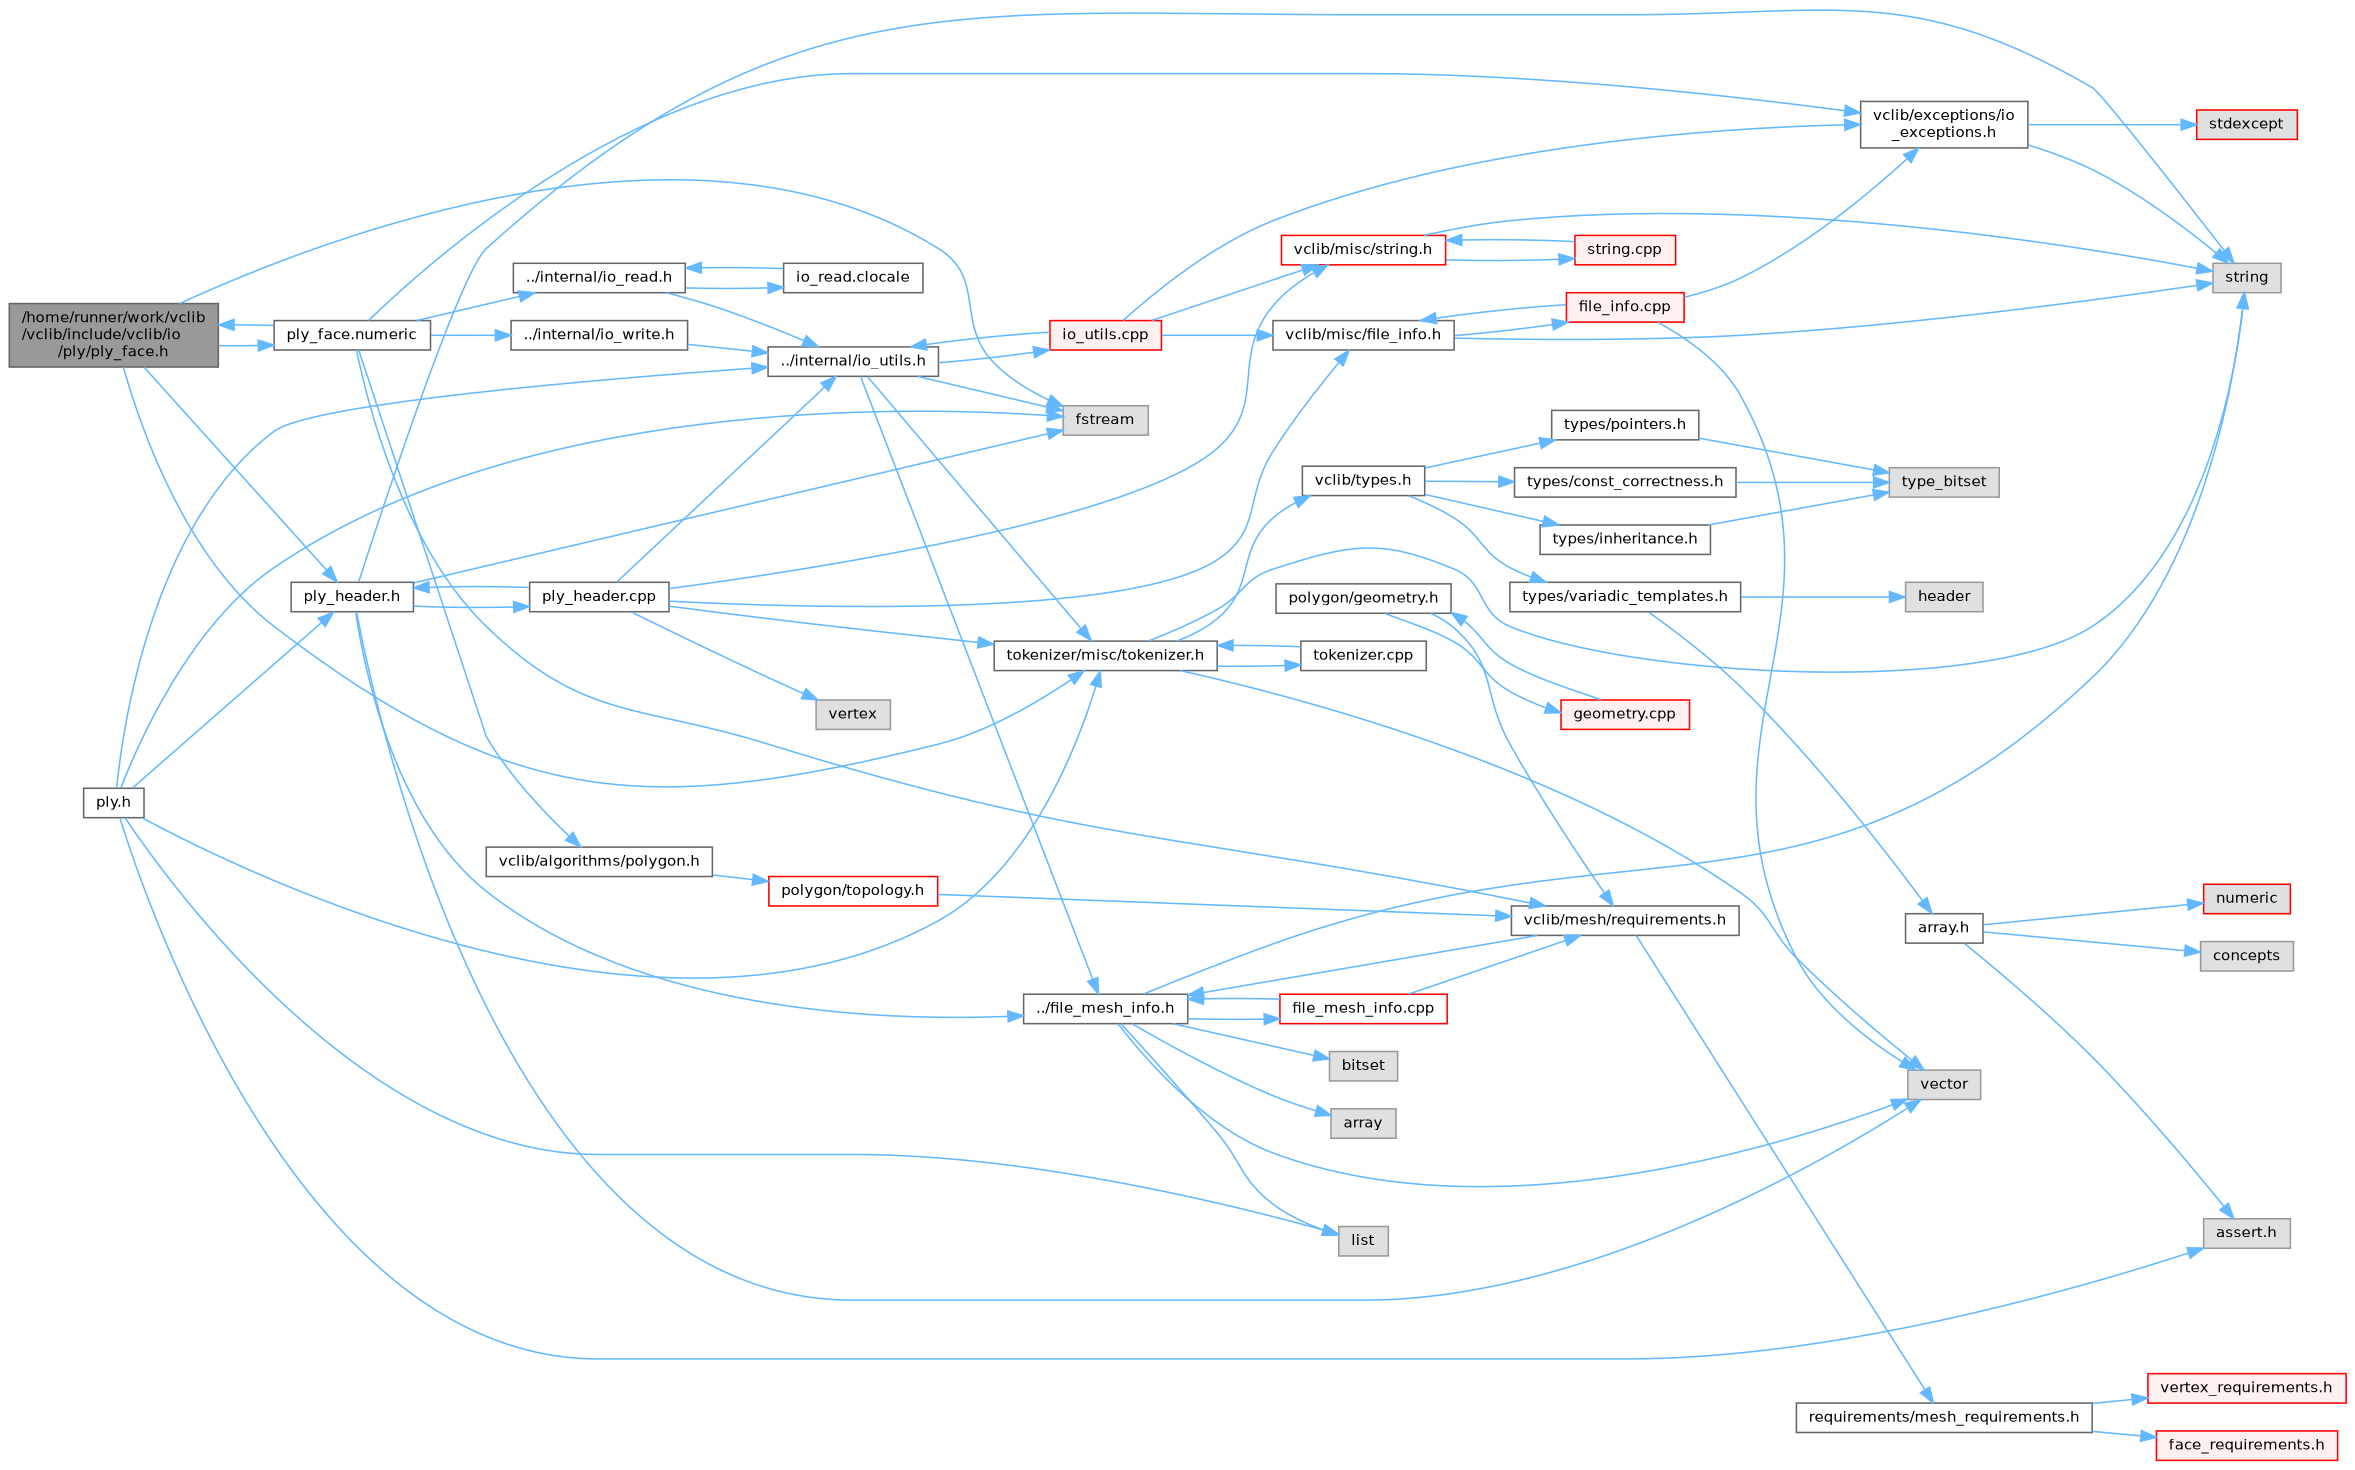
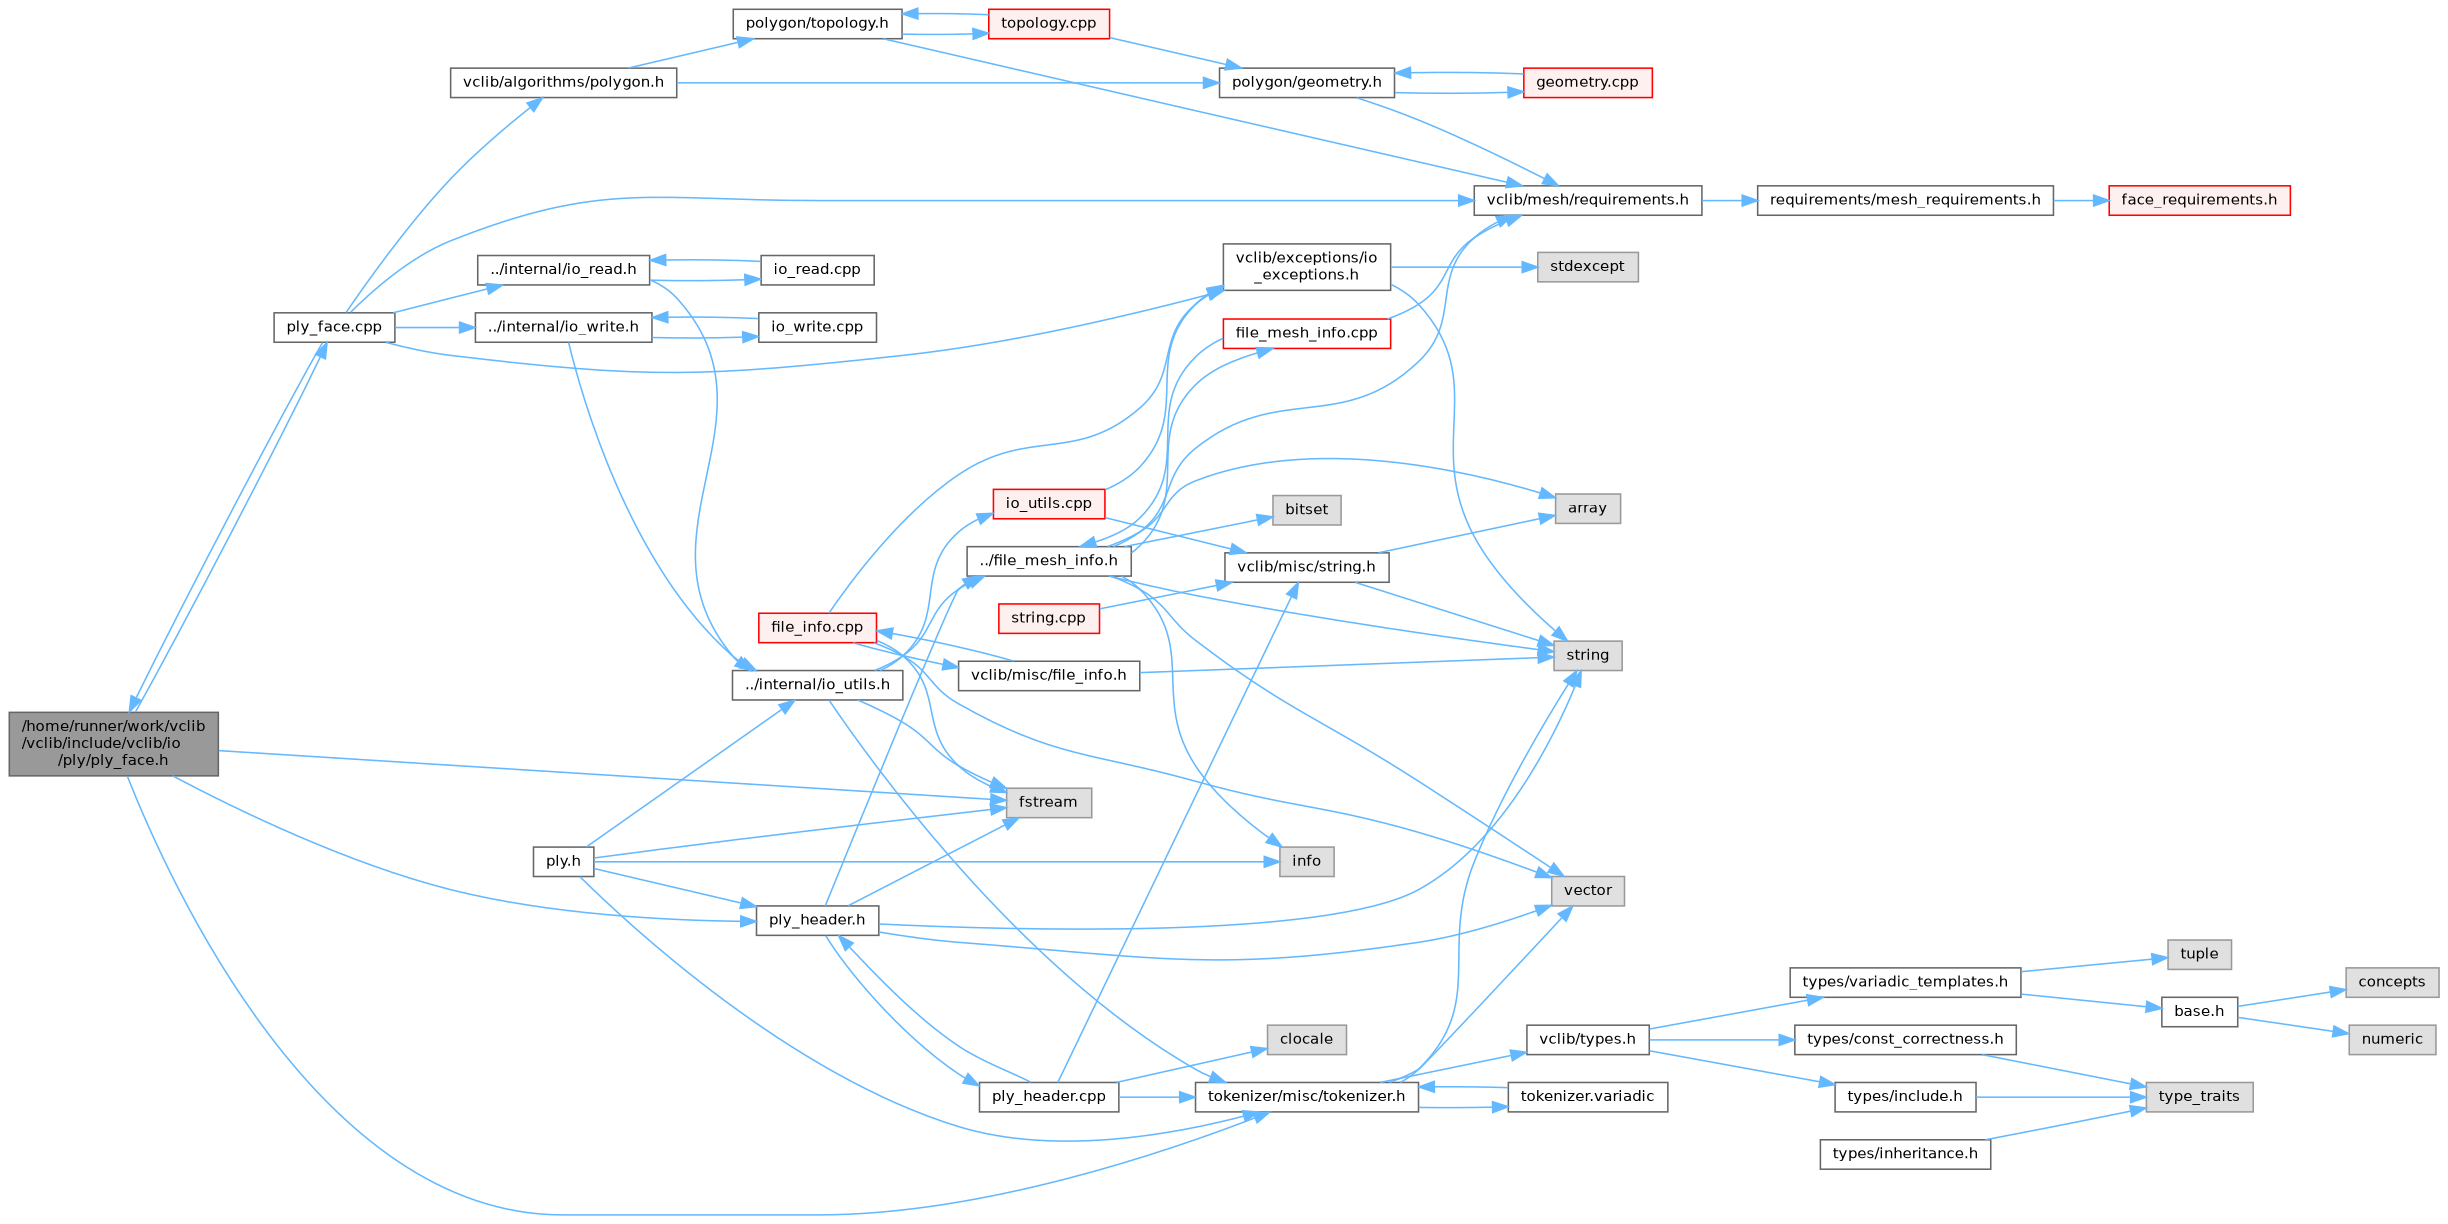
node "topology.cpp": added
edge "vclib/algorithms/polygon.h" -> "polygon/geometry.h": added
node "stdexcept": color red -> grey60
node "vclib/misc/string.h": color red -> grey40
edge "vclib/misc/string.h" -> "string.cpp": now "vclib/misc/string.h" -> "array"
node "io_read.clocale": label "io_read.clocale" -> "io_read.cpp"
node "io_write.cpp": added
node "ply_face.numeric": label "ply_face.numeric" -> "ply_face.cpp"
edge "io_utils.cpp" -> "vclib/misc/file_info.h": removed
edge "io_utils.cpp" -> "../internal/io_utils.h": removed
node "types/pointers.h": label "types/pointers.h" -> "types/include.h"
node "type_bitset": label "type_bitset" -> "type_traits"
edge "ply_header.cpp" -> "../internal/io_utils.h": removed
edge "vclib/types.h" -> "types/inheritance.h": removed
node "header": label "header" -> "tuple"
edge "ply_header.cpp" -> "vclib/misc/file_info.h": removed
node "tokenizer.cpp": label "tokenizer.cpp" -> "tokenizer.variadic"
node "vertex": label "vertex" -> "clocale"
edge "file_info.cpp" -> "fstream": added
node "polygon/topology.h": color red -> grey40
node "numeric": color red -> grey60
node "array.h": label "array.h" -> "base.h"
edge "vclib/mesh/requirements.h" -> "../file_mesh_info.h": reversed
node "assert.h": removed
node "list": label "list" -> "info"
node "vertex_requirements.h": removed
